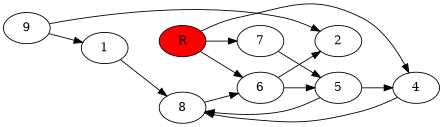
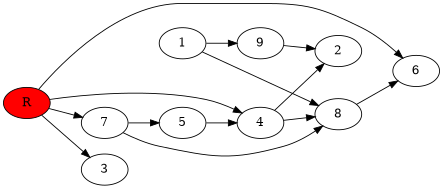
edge "9" -> "1": reversed
edge "6" -> "2": now "4" -> "2"
edge "6" -> "5": removed
edge "5" -> "8": now "7" -> "8"
node "3": added
